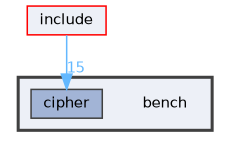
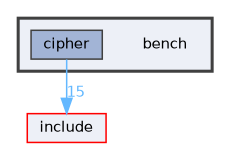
edge "include" -> "cipher": reversed
